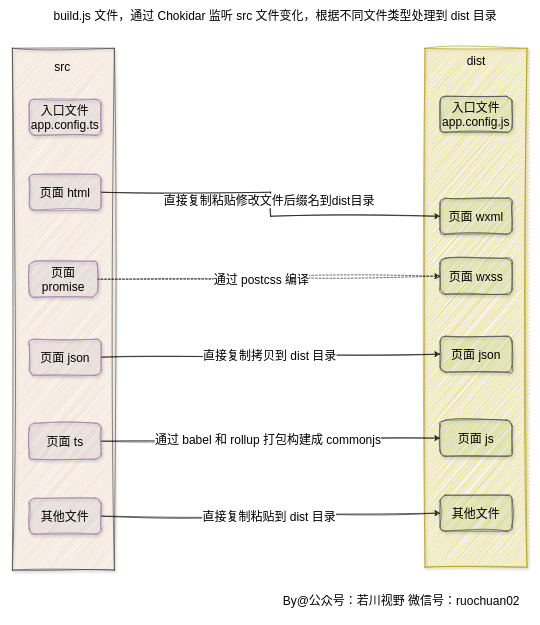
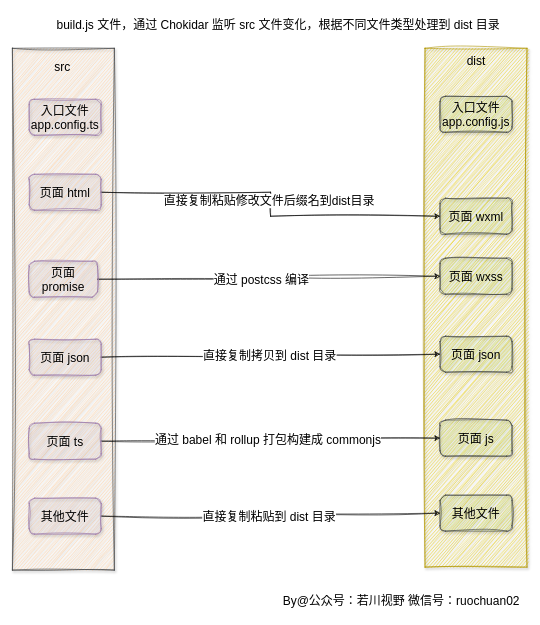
node "build.js 文件，通过 Chokidar 监听 src 文件变化，根据不同文件类型处理到 dist 目录": moved (275, 15) -> (278, 24)
edge "页面 promise" -> "页面 wxss": style dashed -> solid
